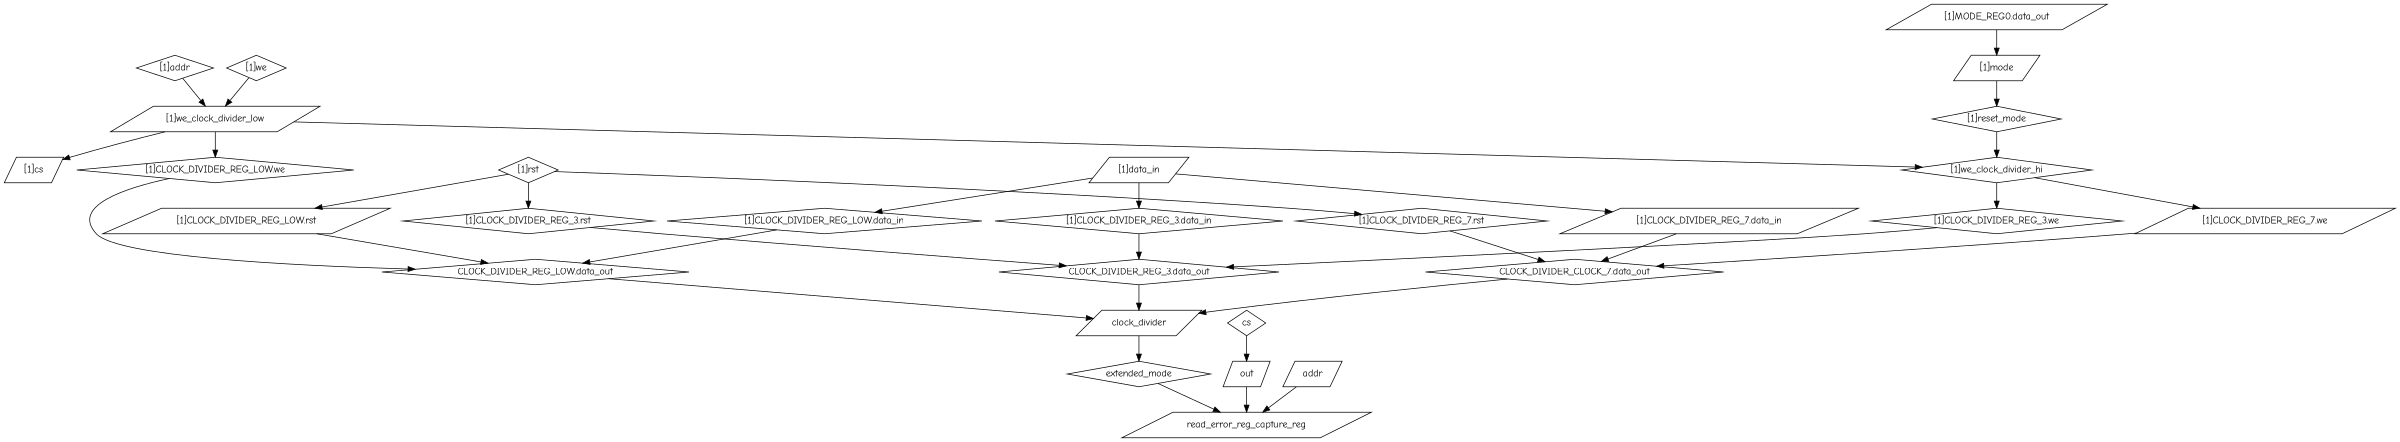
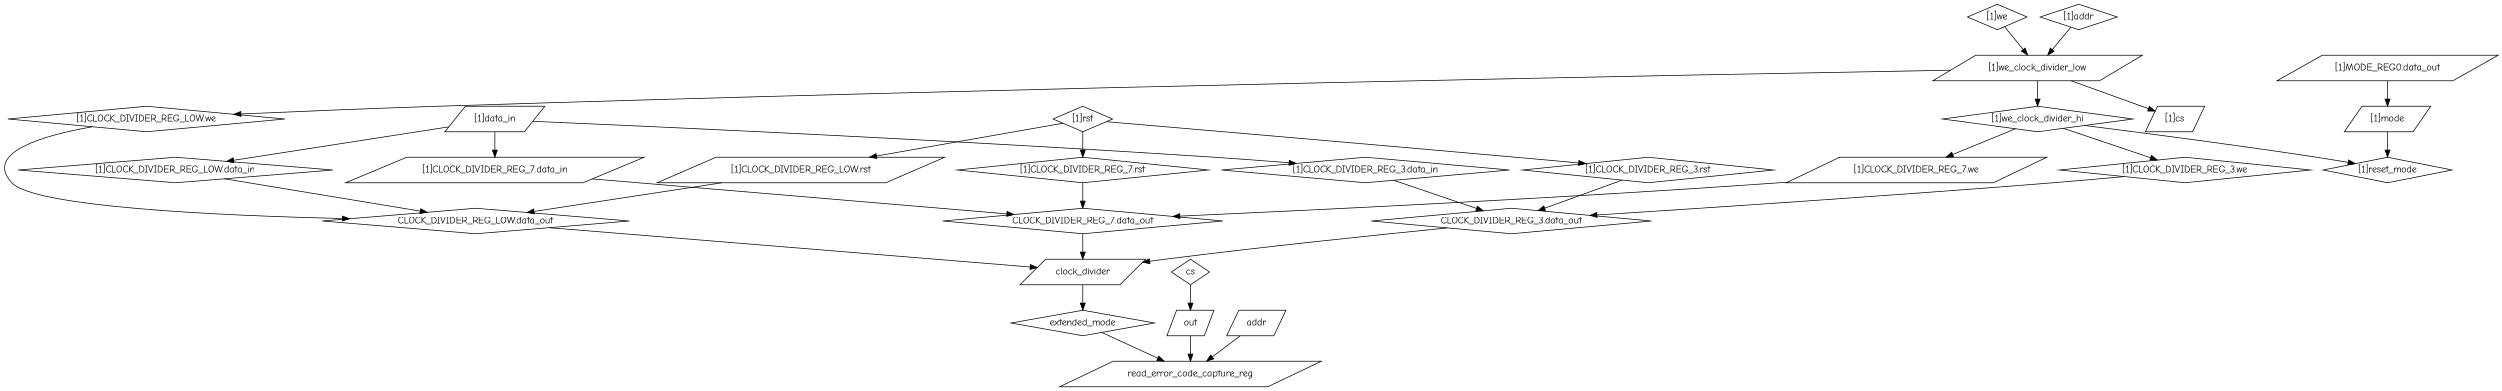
edge "[1]reset_mode" -> "[1]we_clock_divider_hi": reversed
node "CLOCK_DIVIDER_CLOCK_7.data_out": label "CLOCK_DIVIDER_CLOCK_7.data_out" -> "CLOCK_DIVIDER_REG_7.data_out"
node "read_error_reg_capture_reg": label "read_error_reg_capture_reg" -> "read_error_code_capture_reg"
